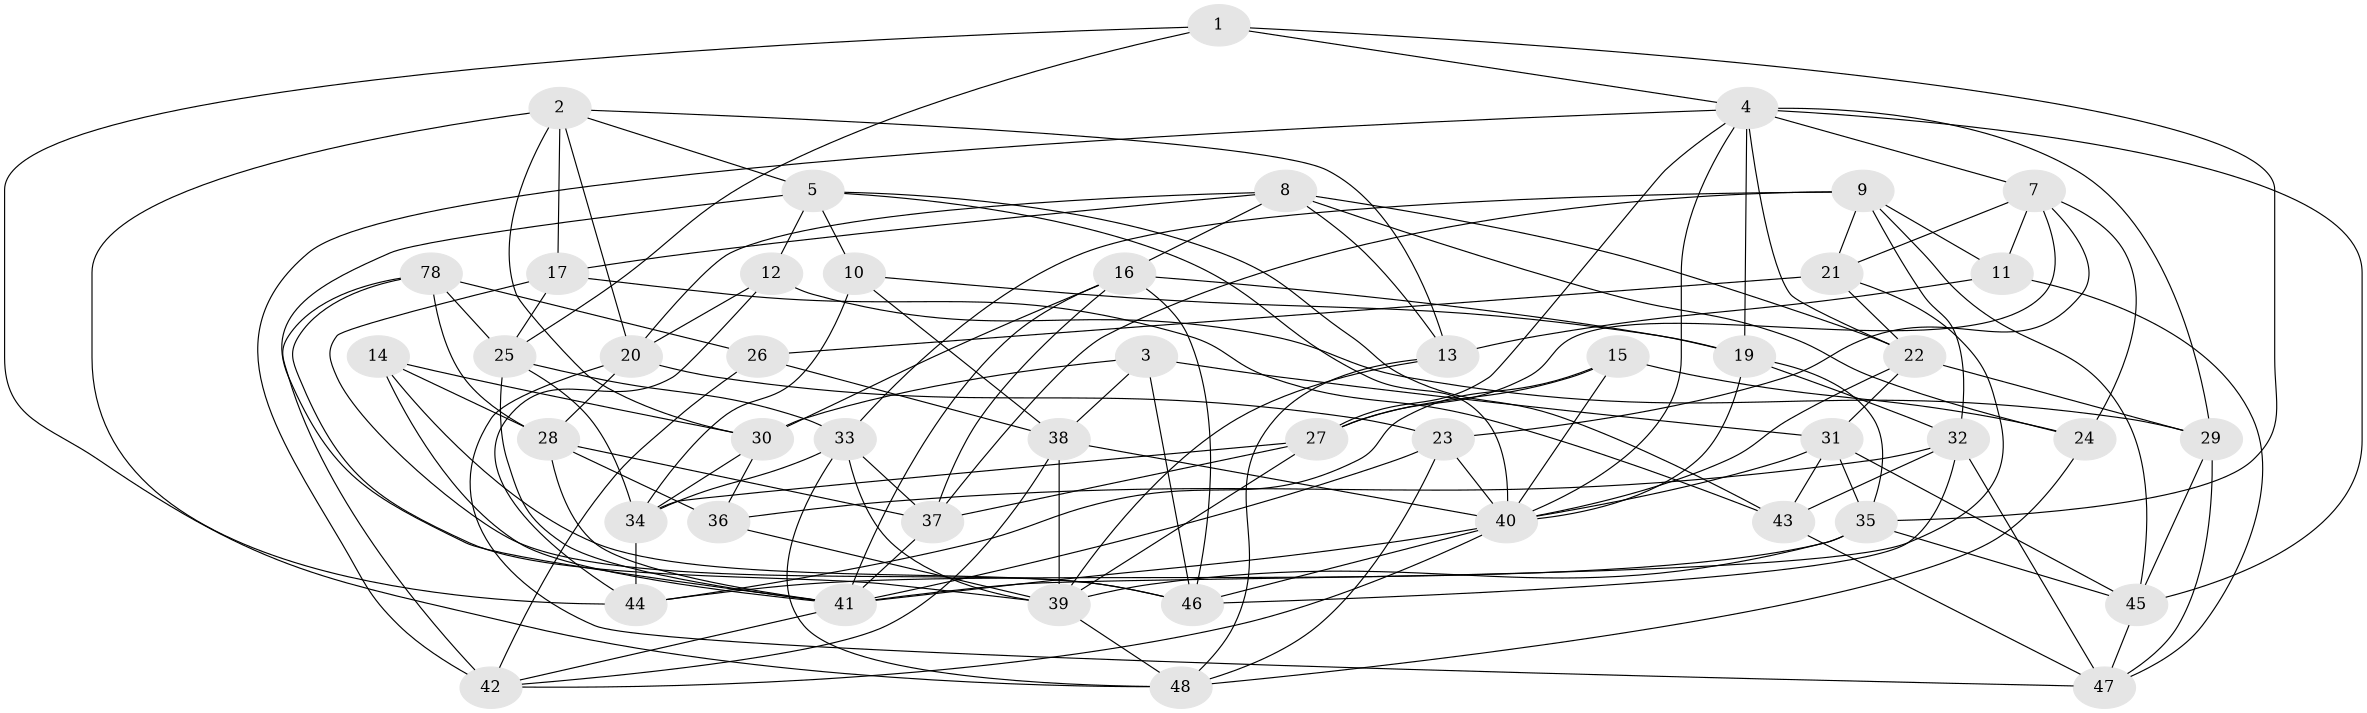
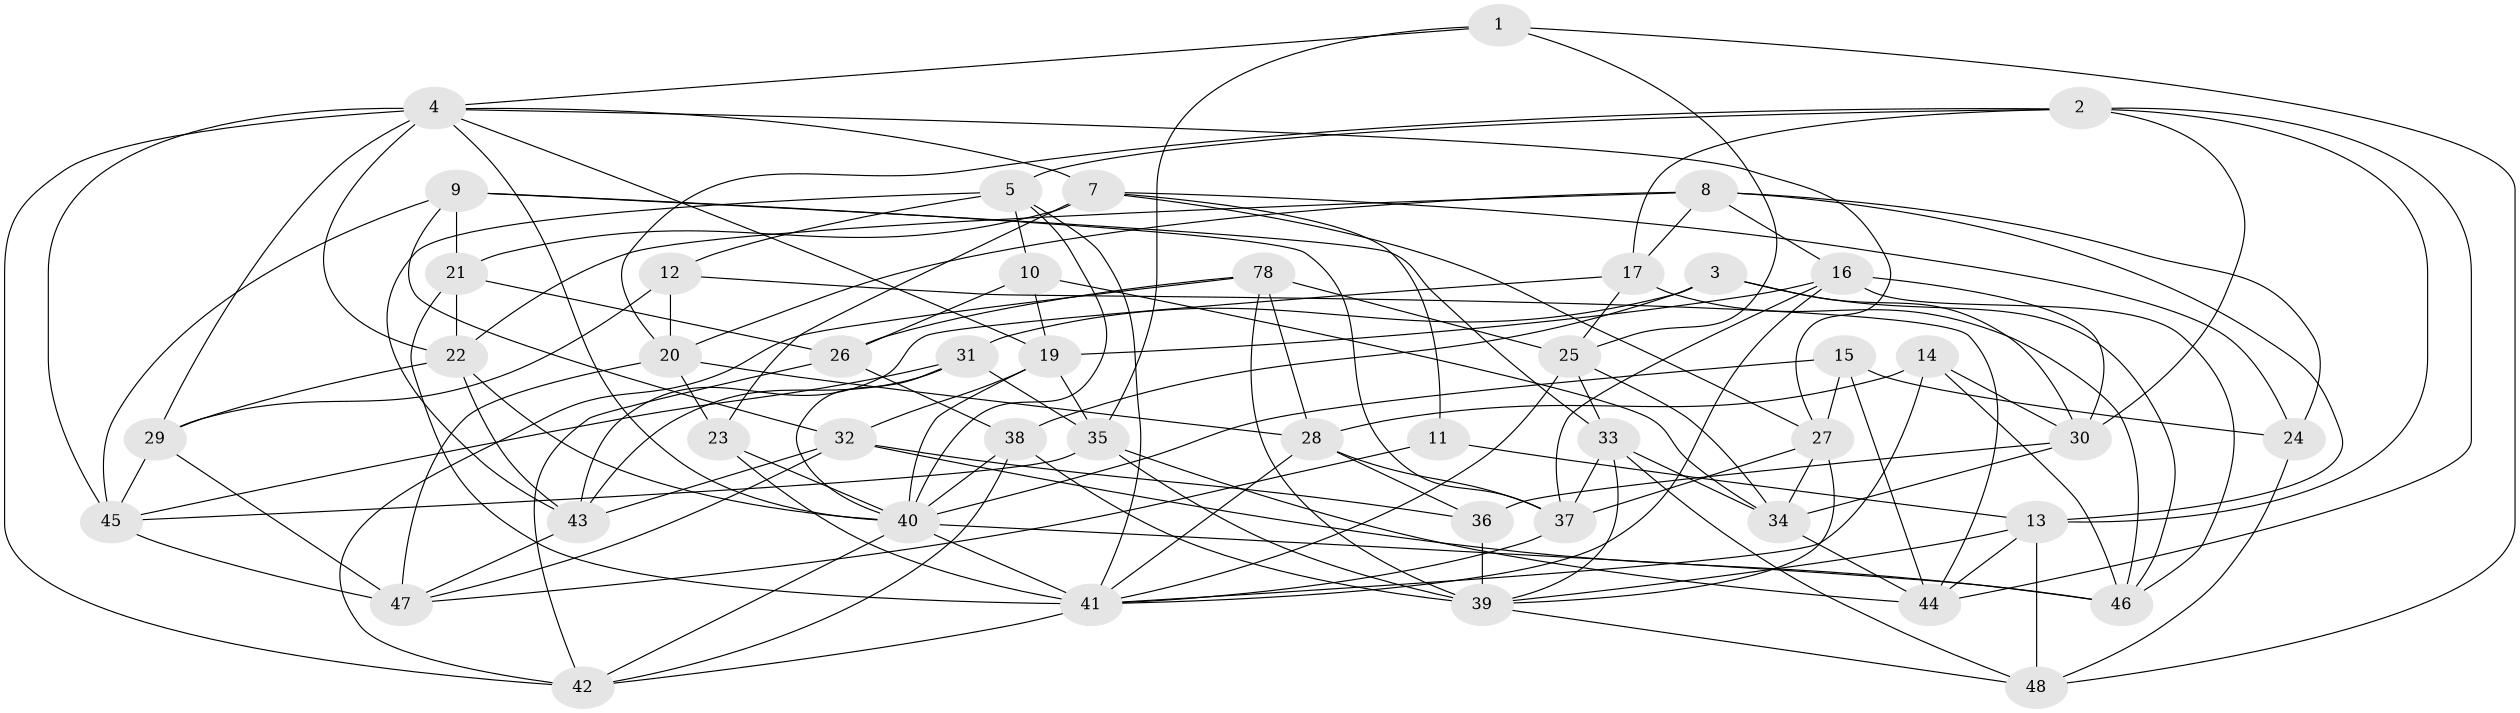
edge "9" -- "11": removed
edge "10" -- "38": now "10" -- "26"
edge "22" -- "31": now "22" -- "43"
edge "13" -- "44": added
edge "23" -- "48": removed
